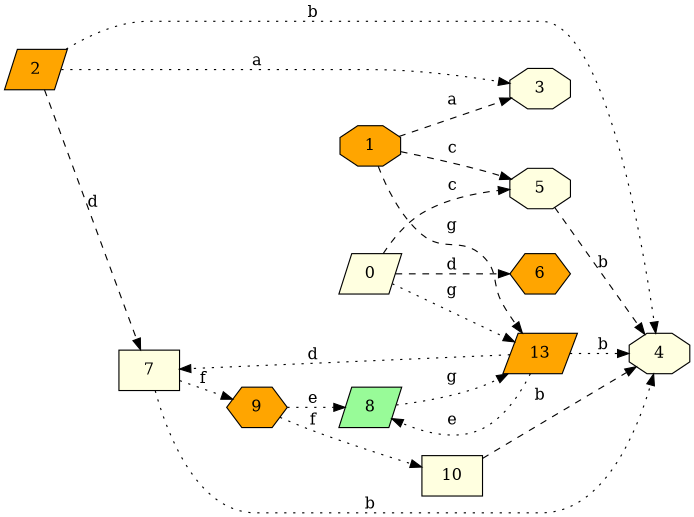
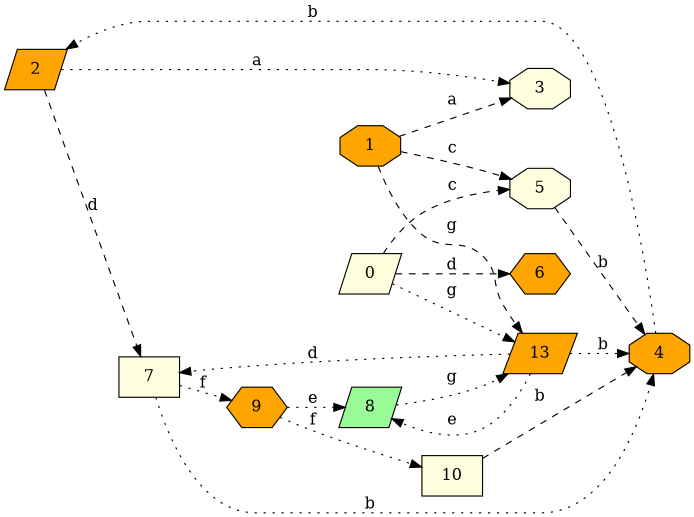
edge "2" -> "4": reversed
node "4": fillcolor lightyellow -> orange
